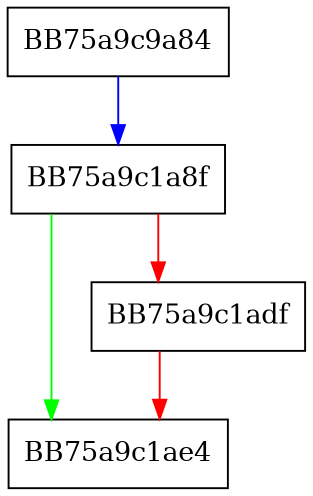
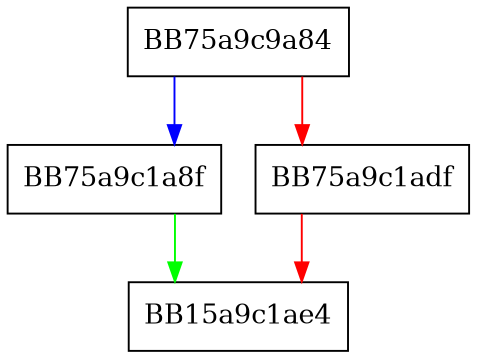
edge "BB75a9c1a8f" -> "BB75a9c1adf": now "BB75a9c9a84" -> "BB75a9c1adf"
node "BB75a9c1ae4": label "BB75a9c1ae4" -> "BB15a9c1ae4"
